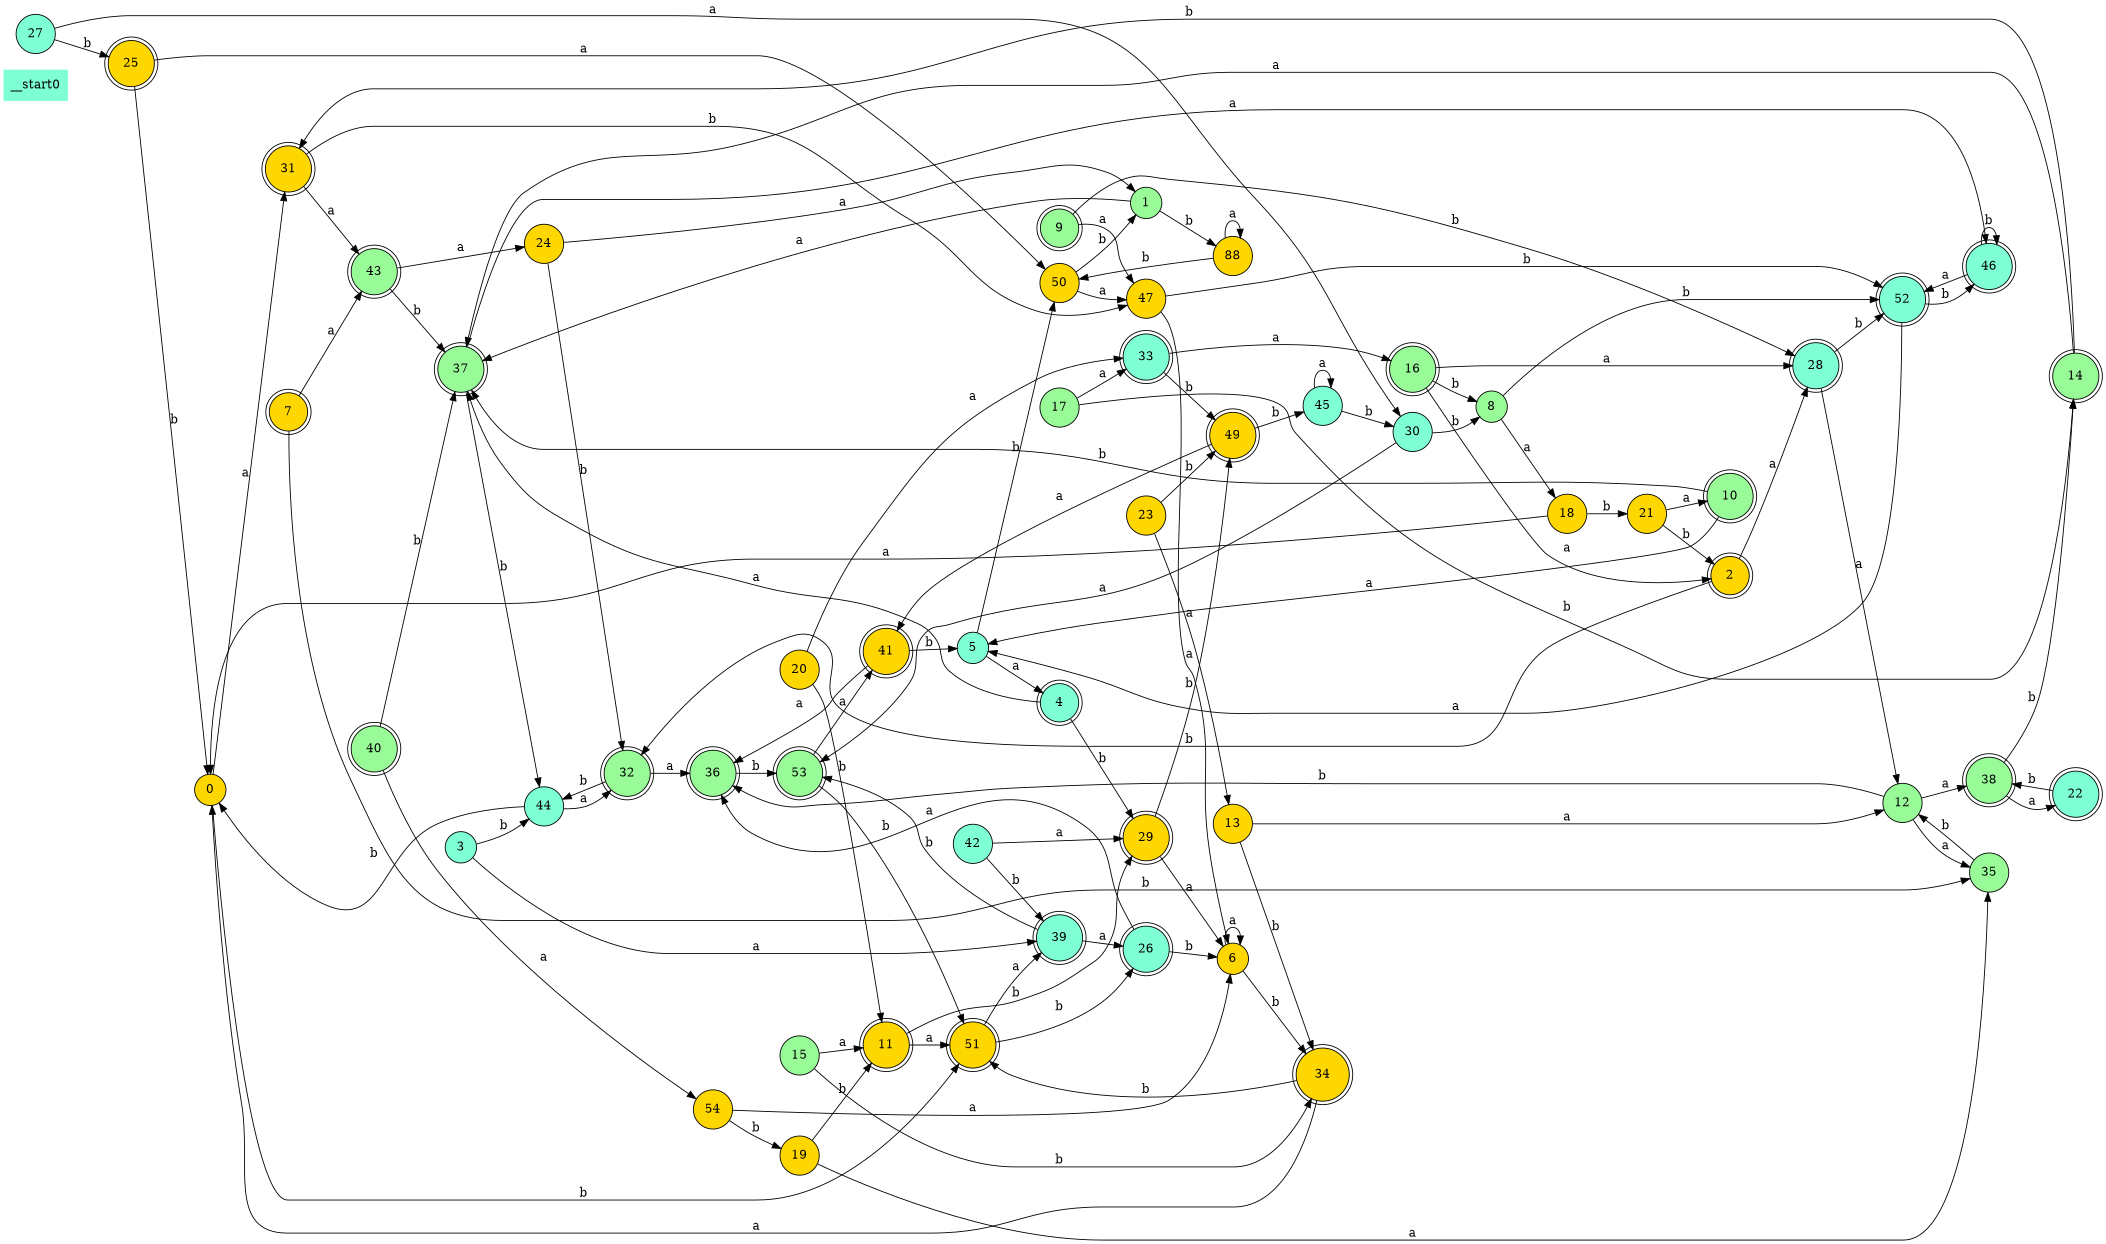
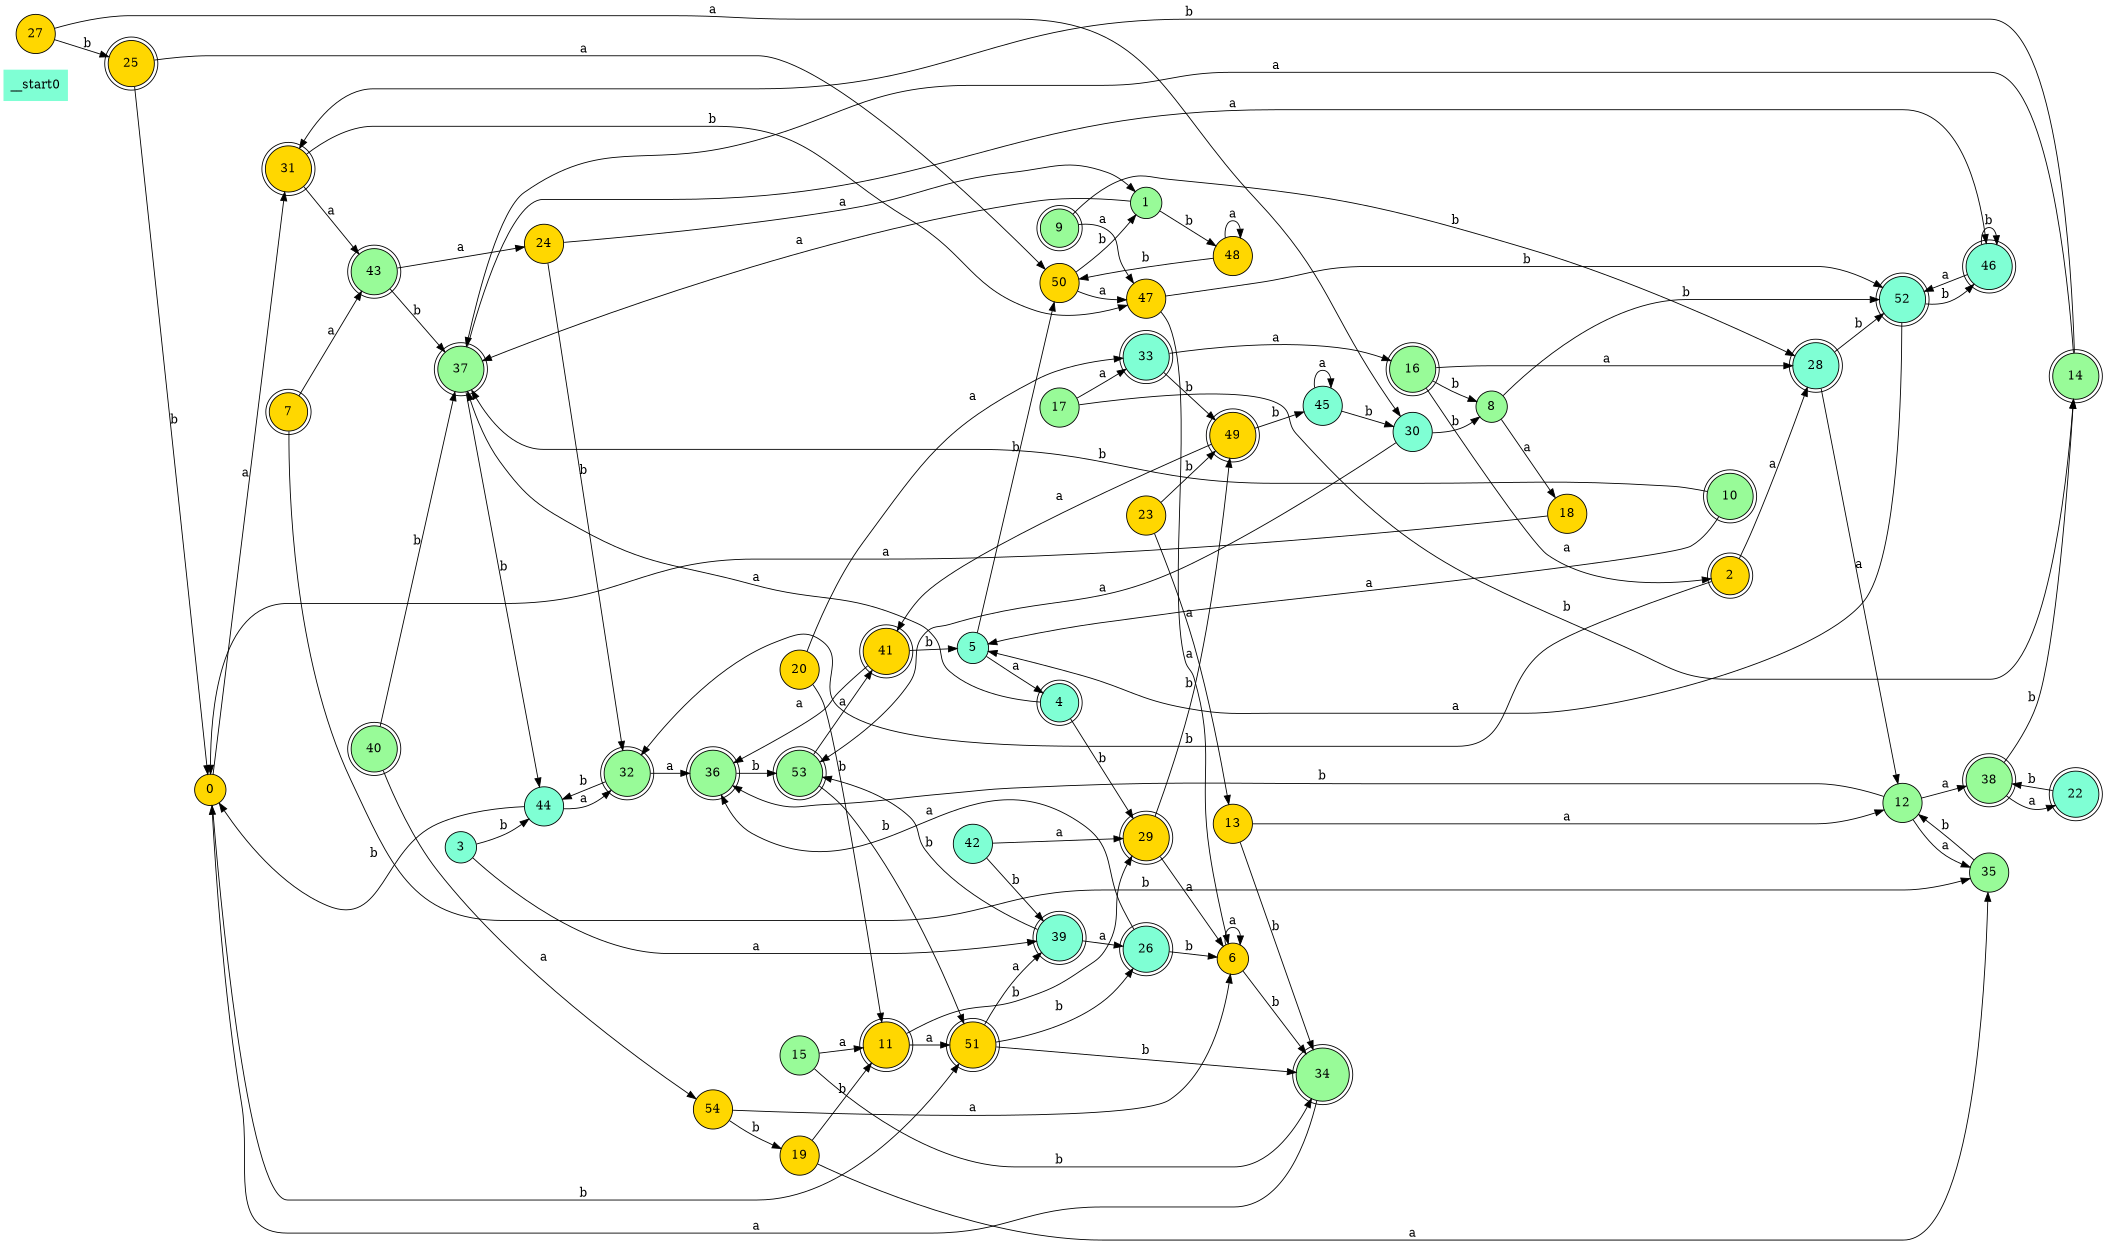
node "27": fillcolor aquamarine -> gold
node "88": label "88" -> "48"
node "21": removed
node "34": fillcolor gold -> palegreen
edge "34" -> "51": reversed
